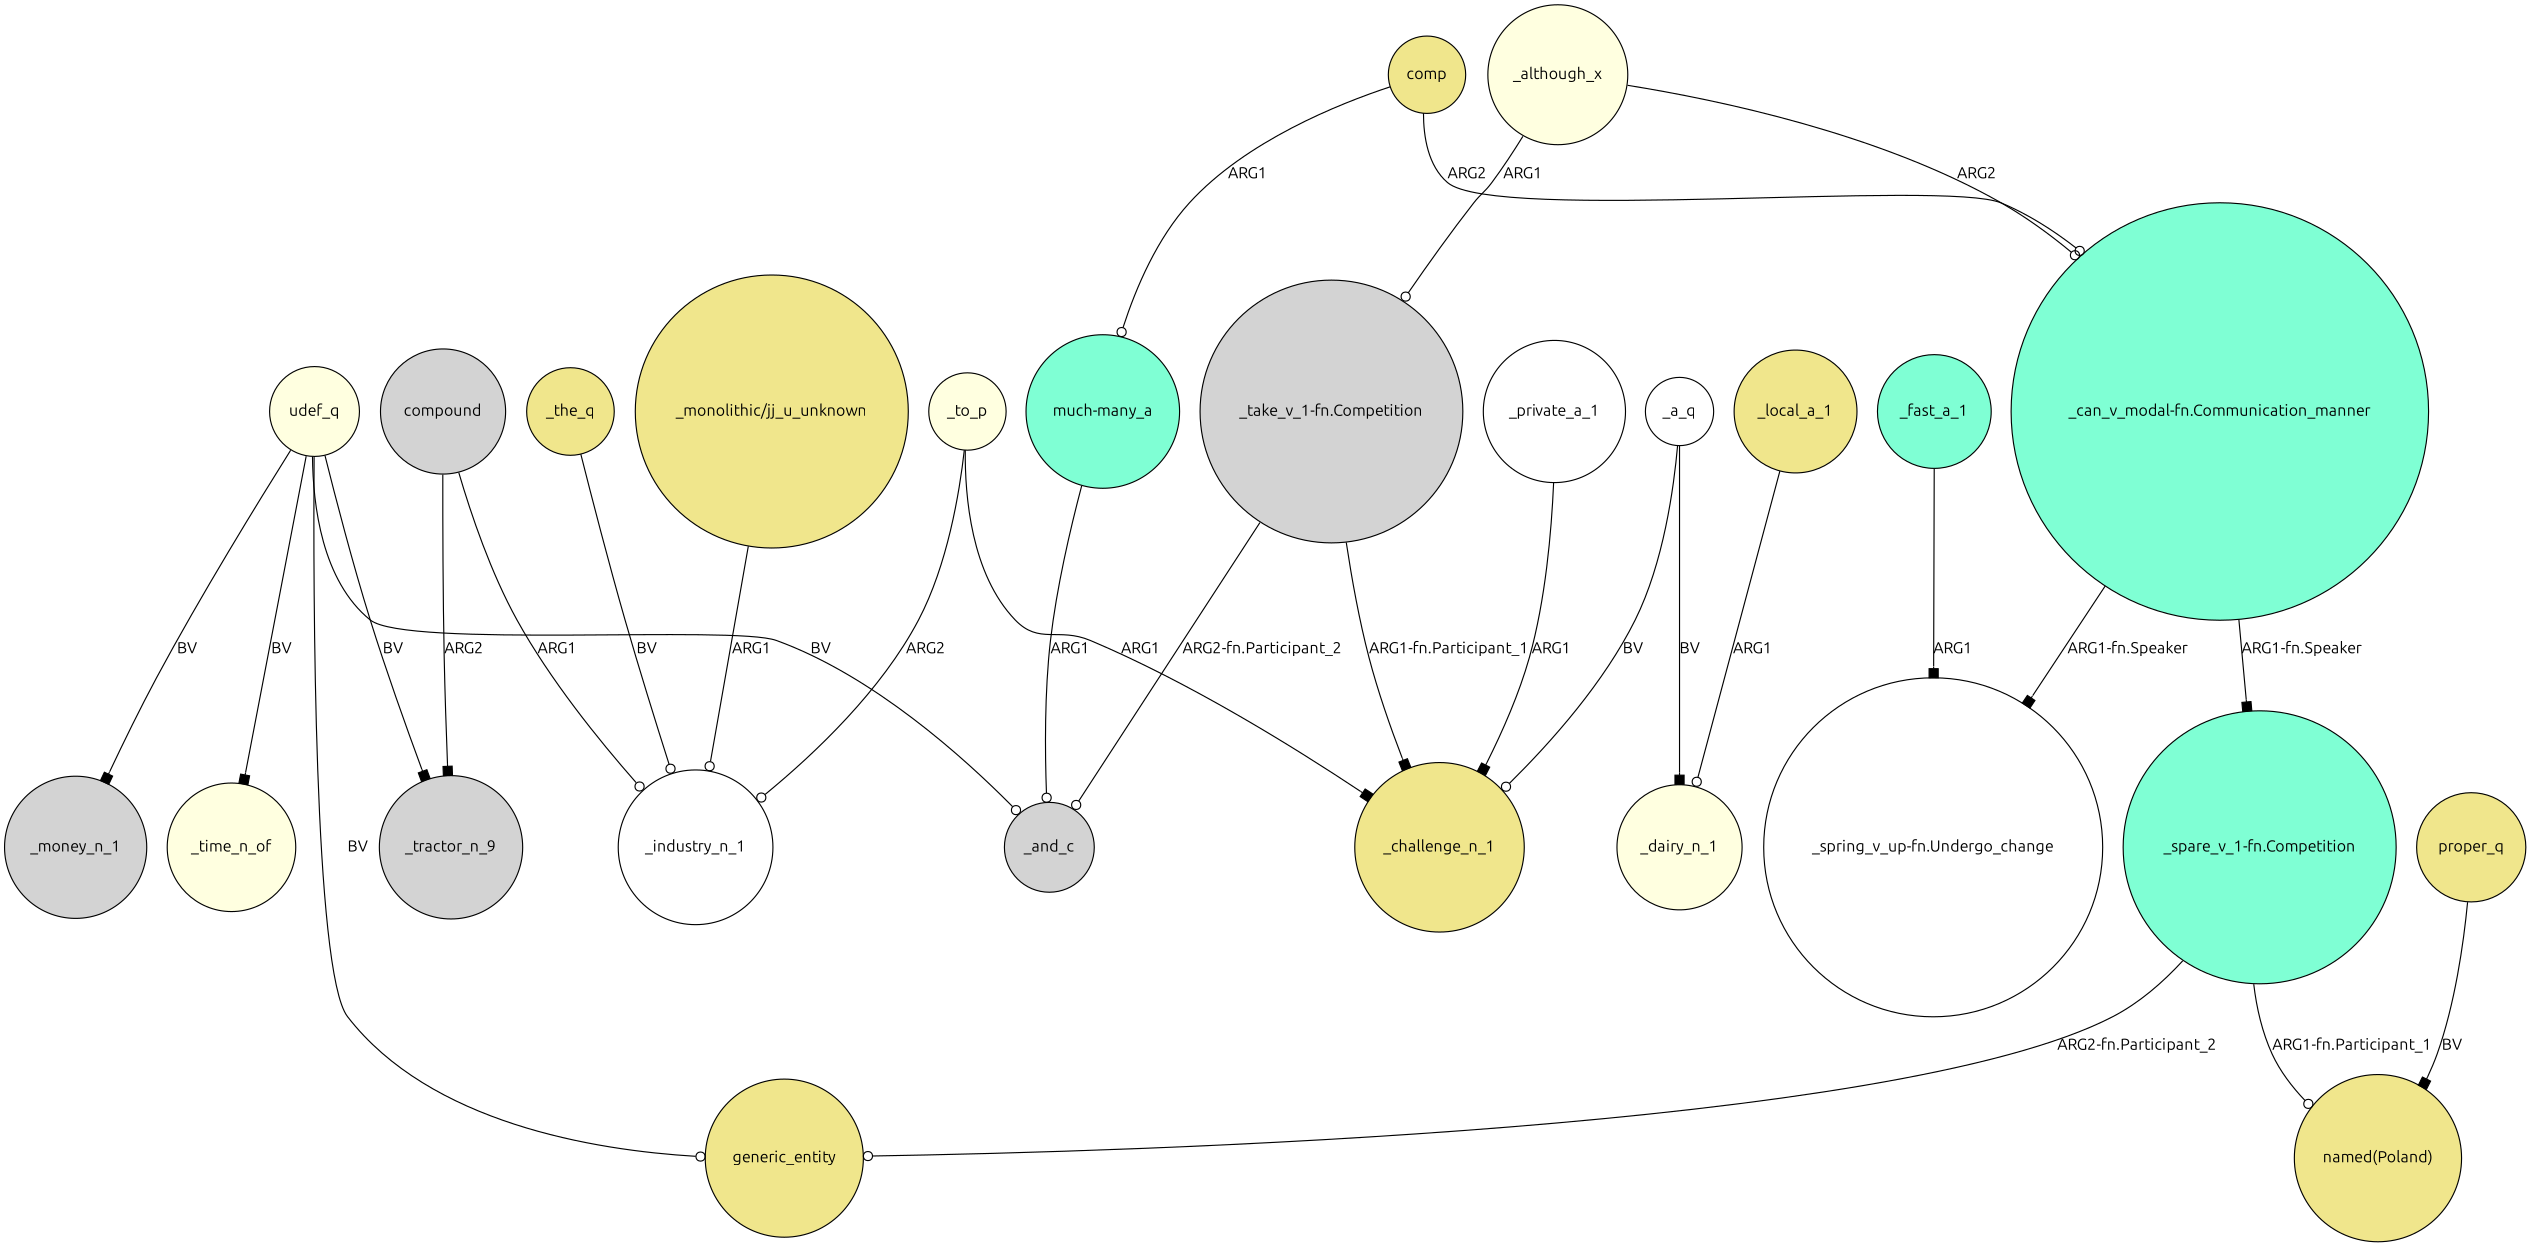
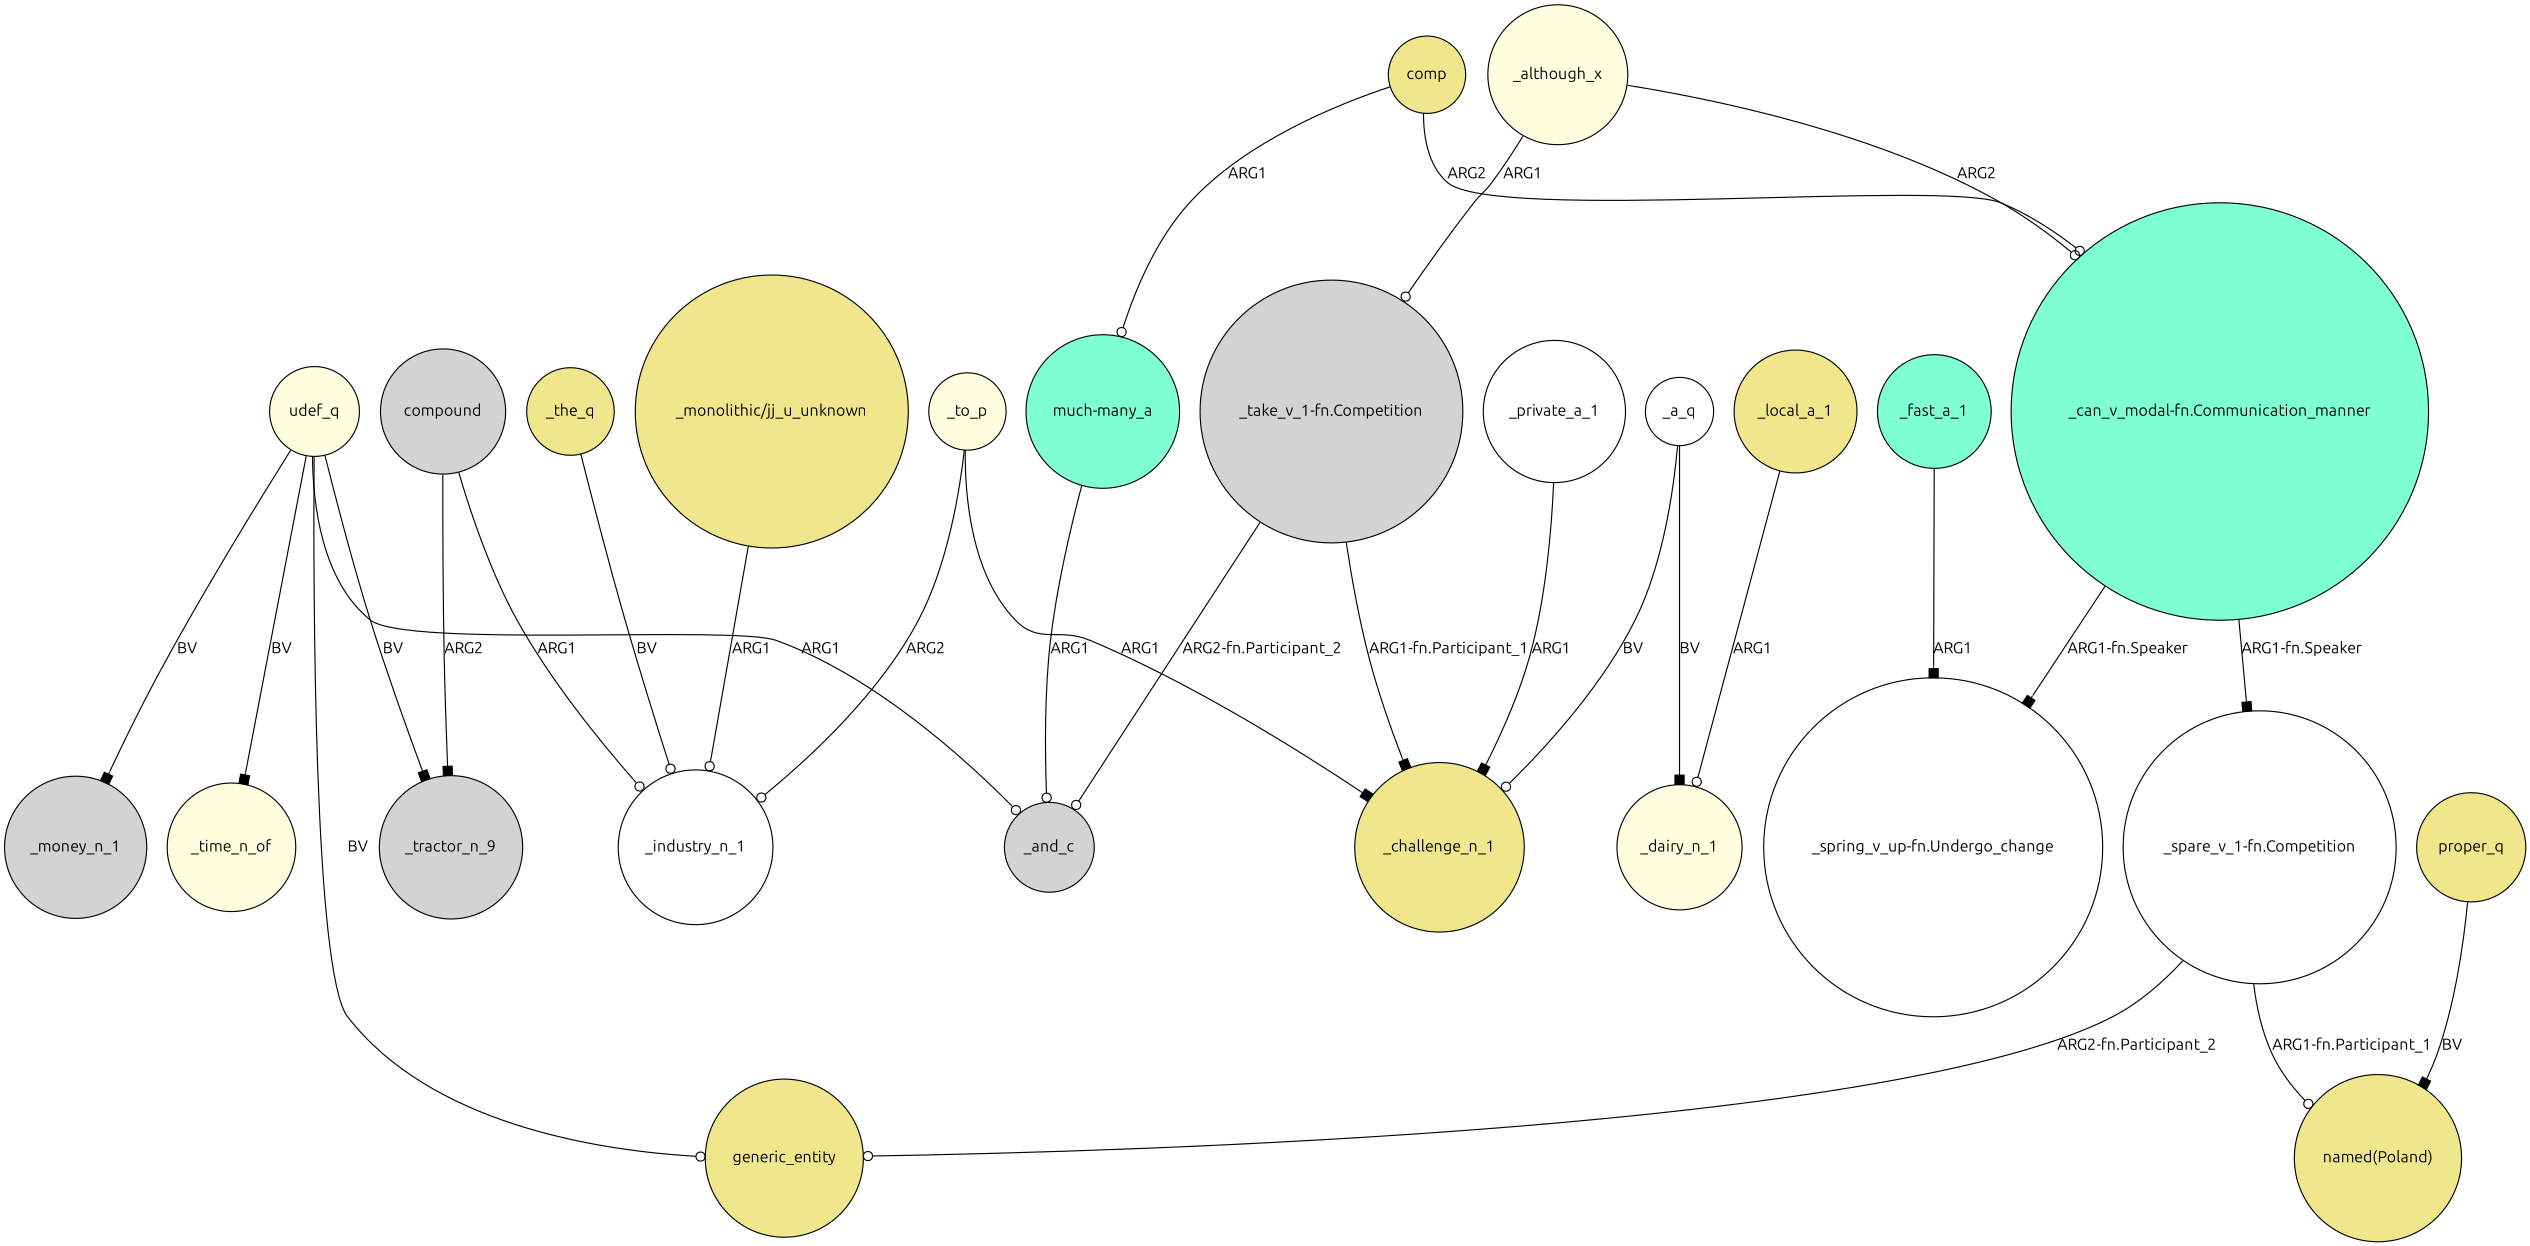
edge "udef_q" -> "_and_c": label "BV" -> "ARG1"
node "_spare_v_1-fn.Competition": fillcolor aquamarine -> white
